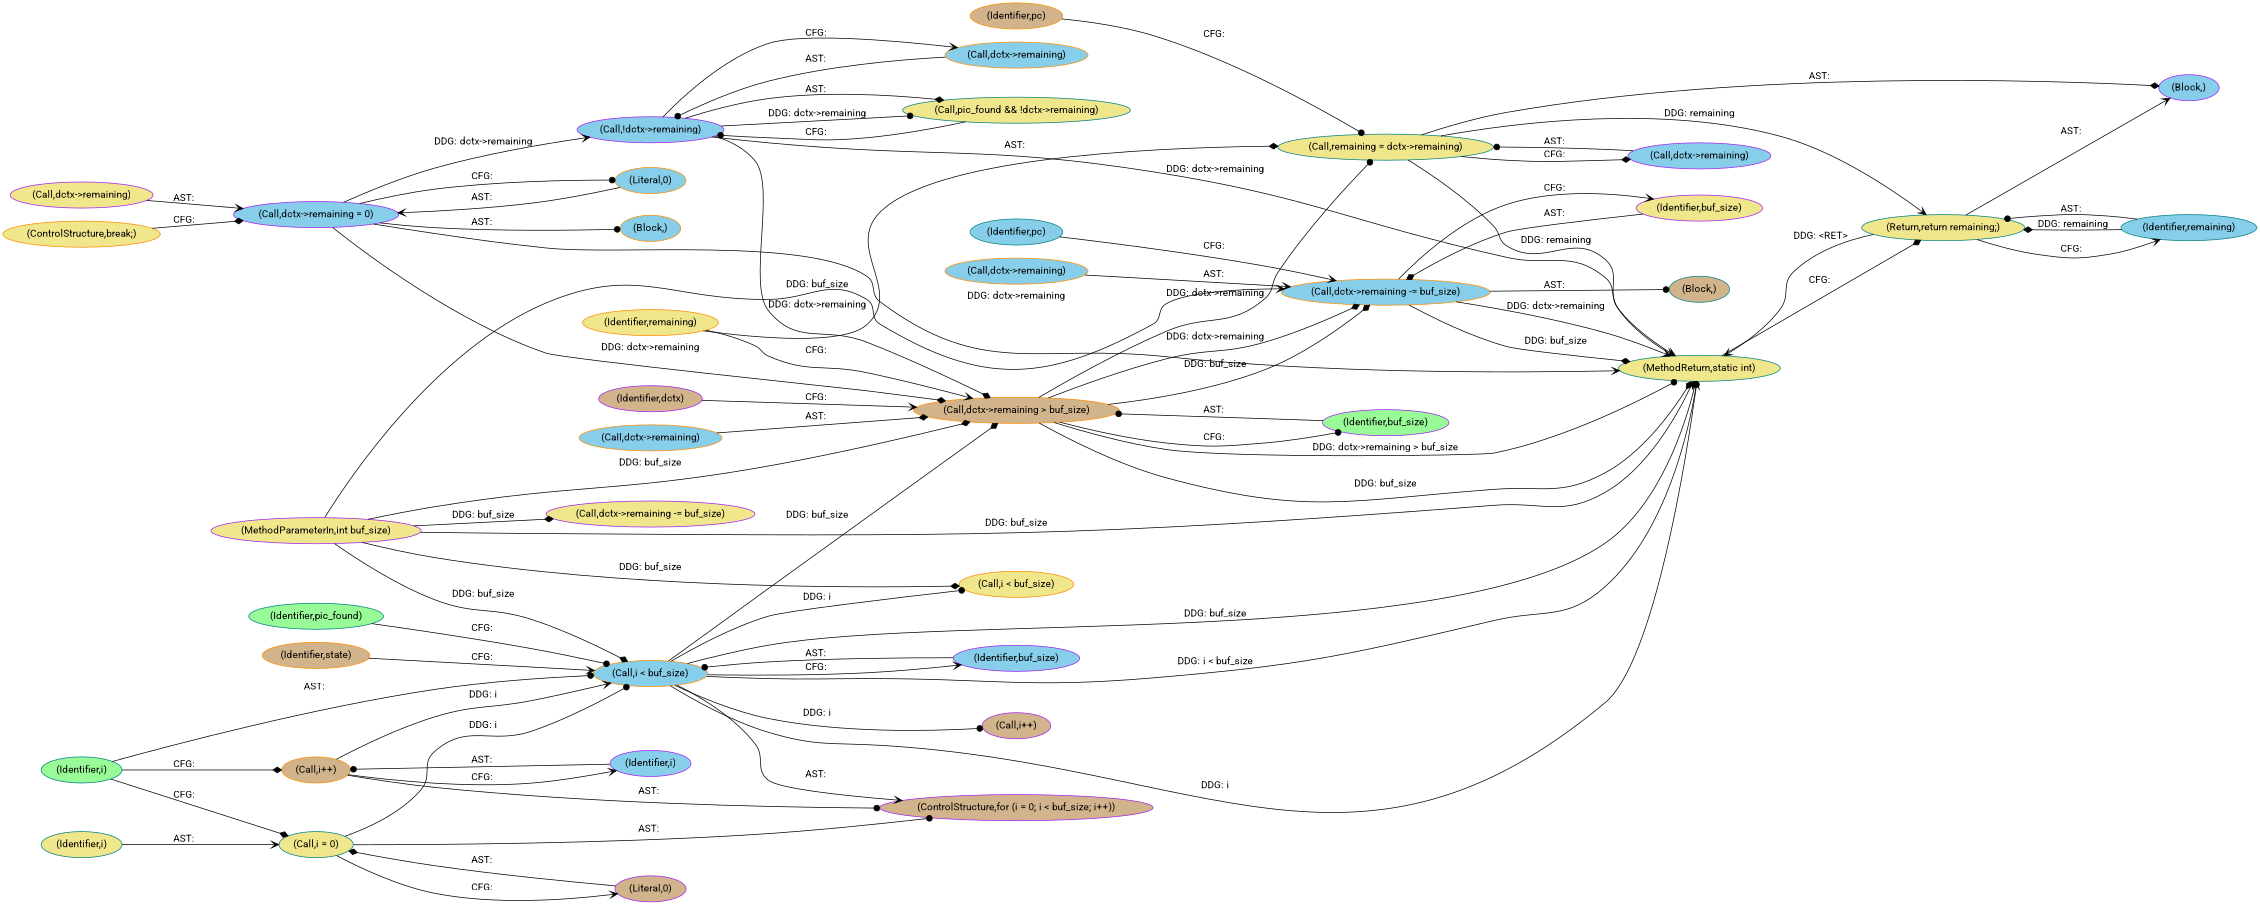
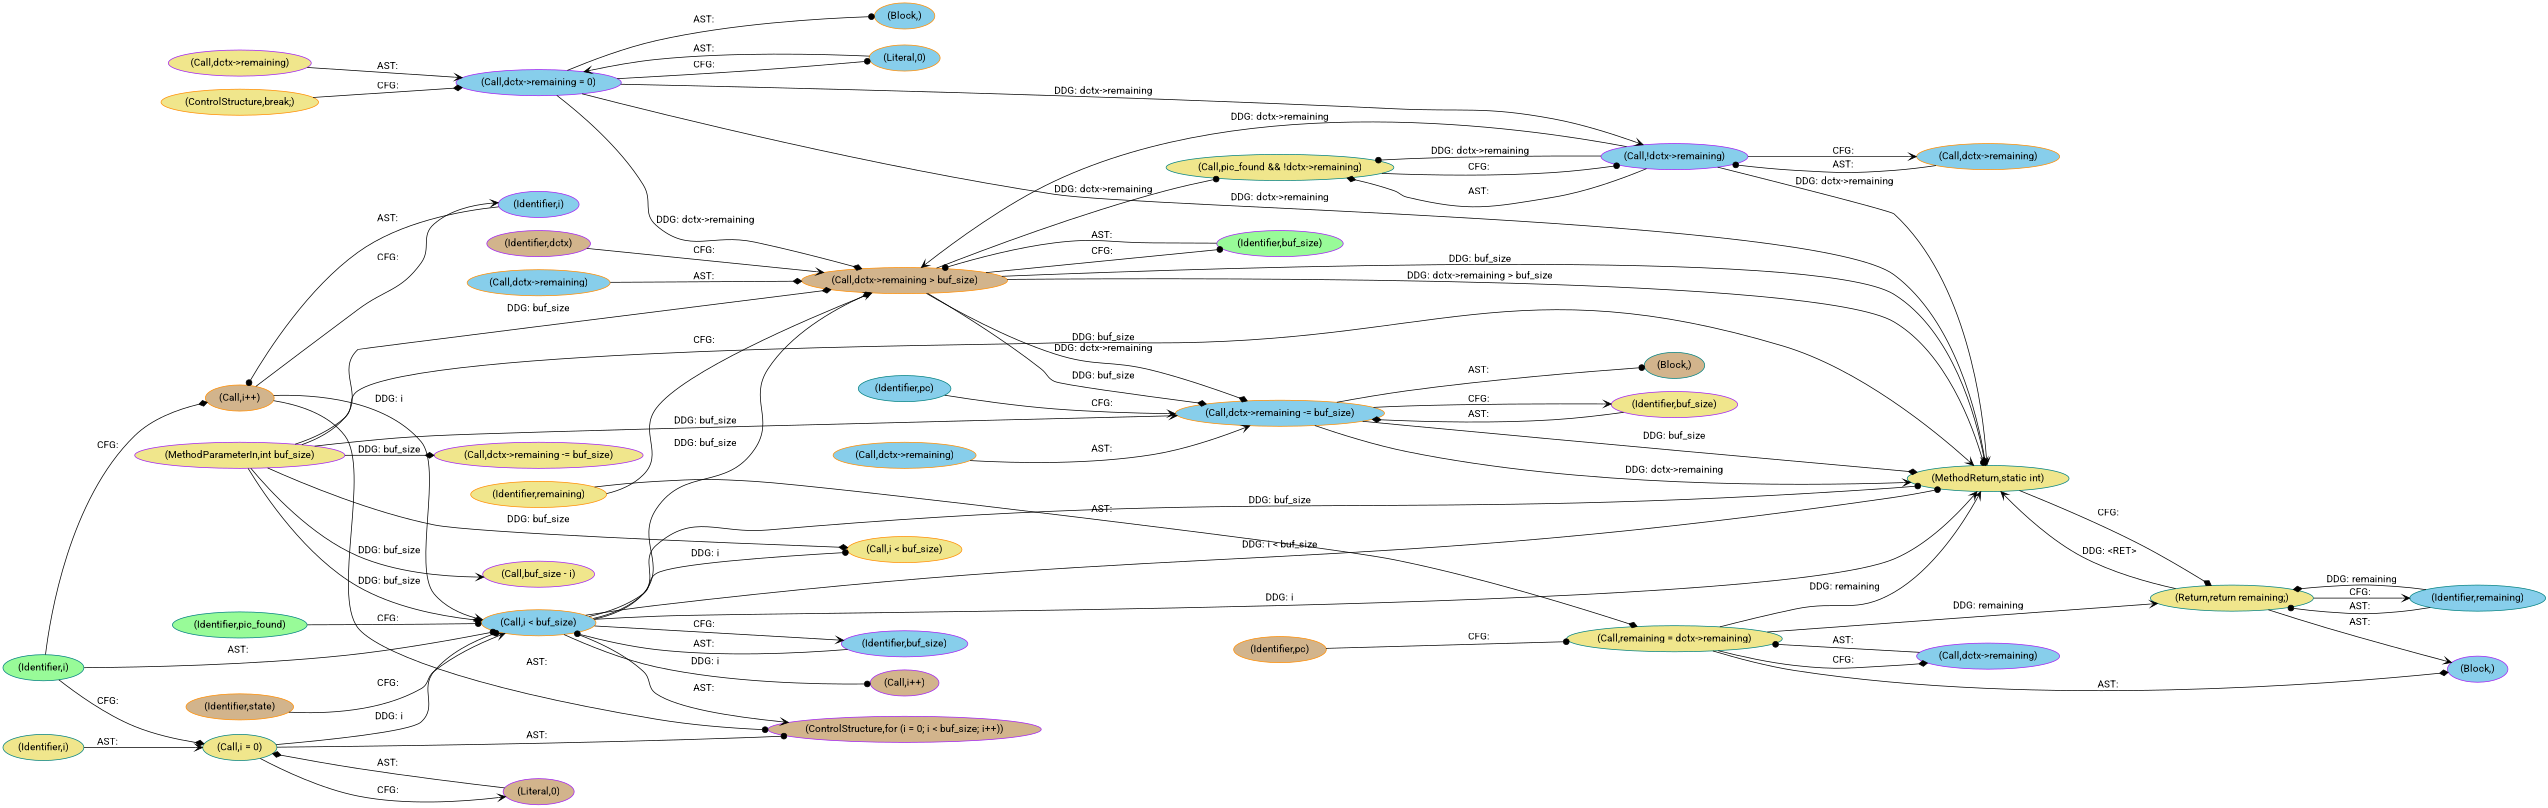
edge "(Call,dctx->remaining > buf_size)" -> "(Call,remaining = dctx->remaining)": now "(Call,dctx->remaining > buf_size)" -> "(Call,pic_found && !dctx->remaining)"
edge "(Call,!dctx->remaining)" -> "(Call,dctx->remaining > buf_size)": arrowhead diamond -> vee
node "(Call,buf_size - i)": added
